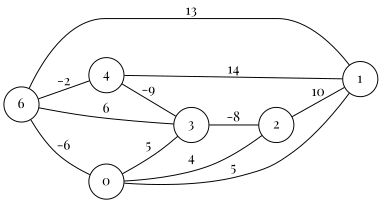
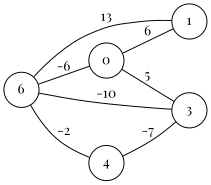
edge "4" -- "1": removed, label "14"
edge "4" -- "3": label "-9" -> "-7"
edge "6" -- "3": label "6" -> "-10"
node "2": removed
edge "1" -- "0": label "5" -> "6"
